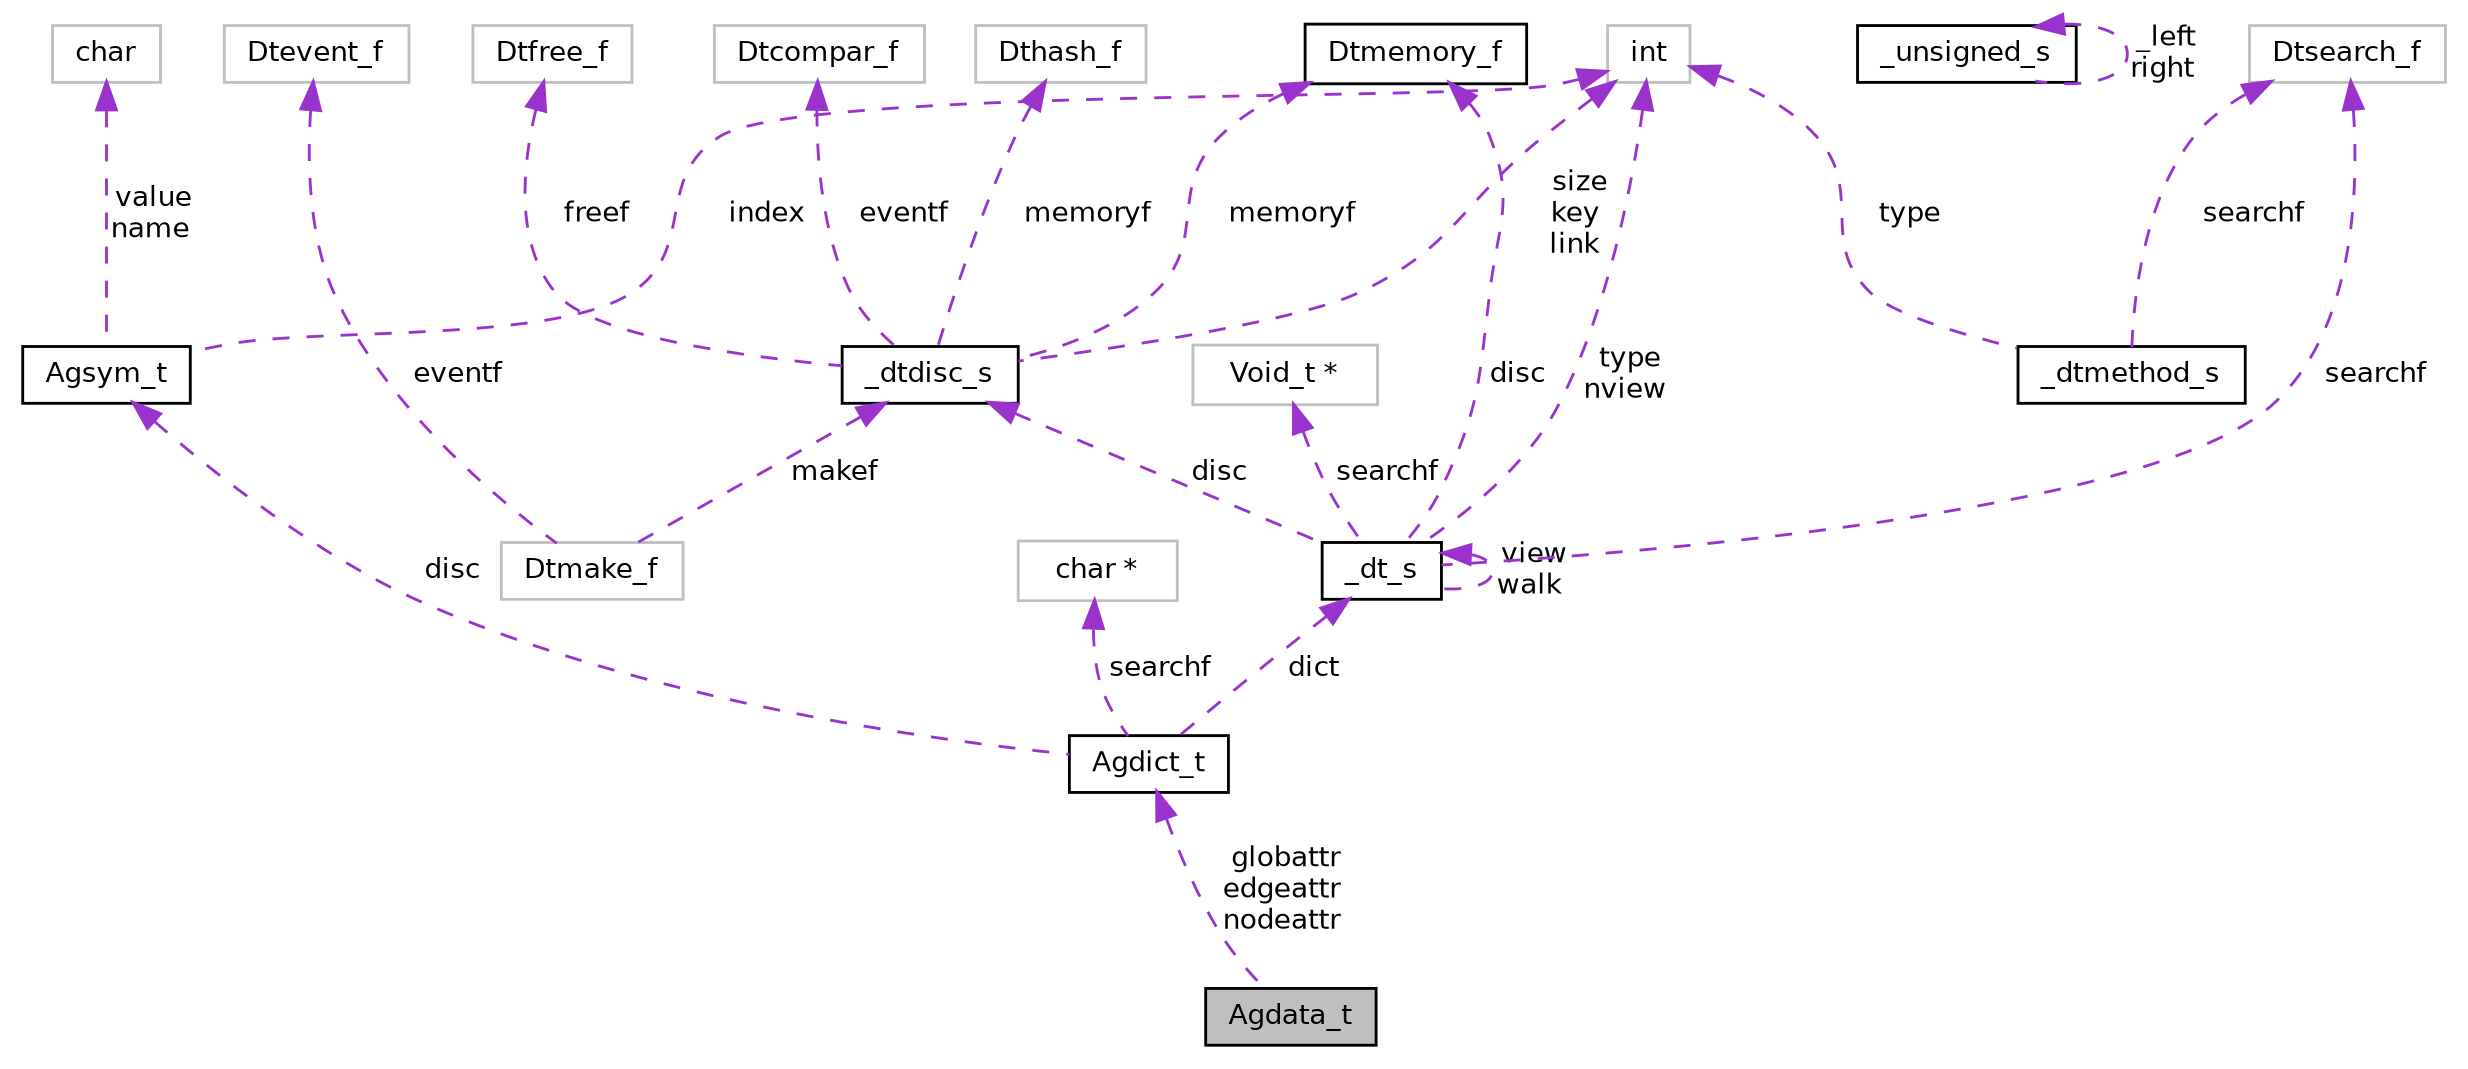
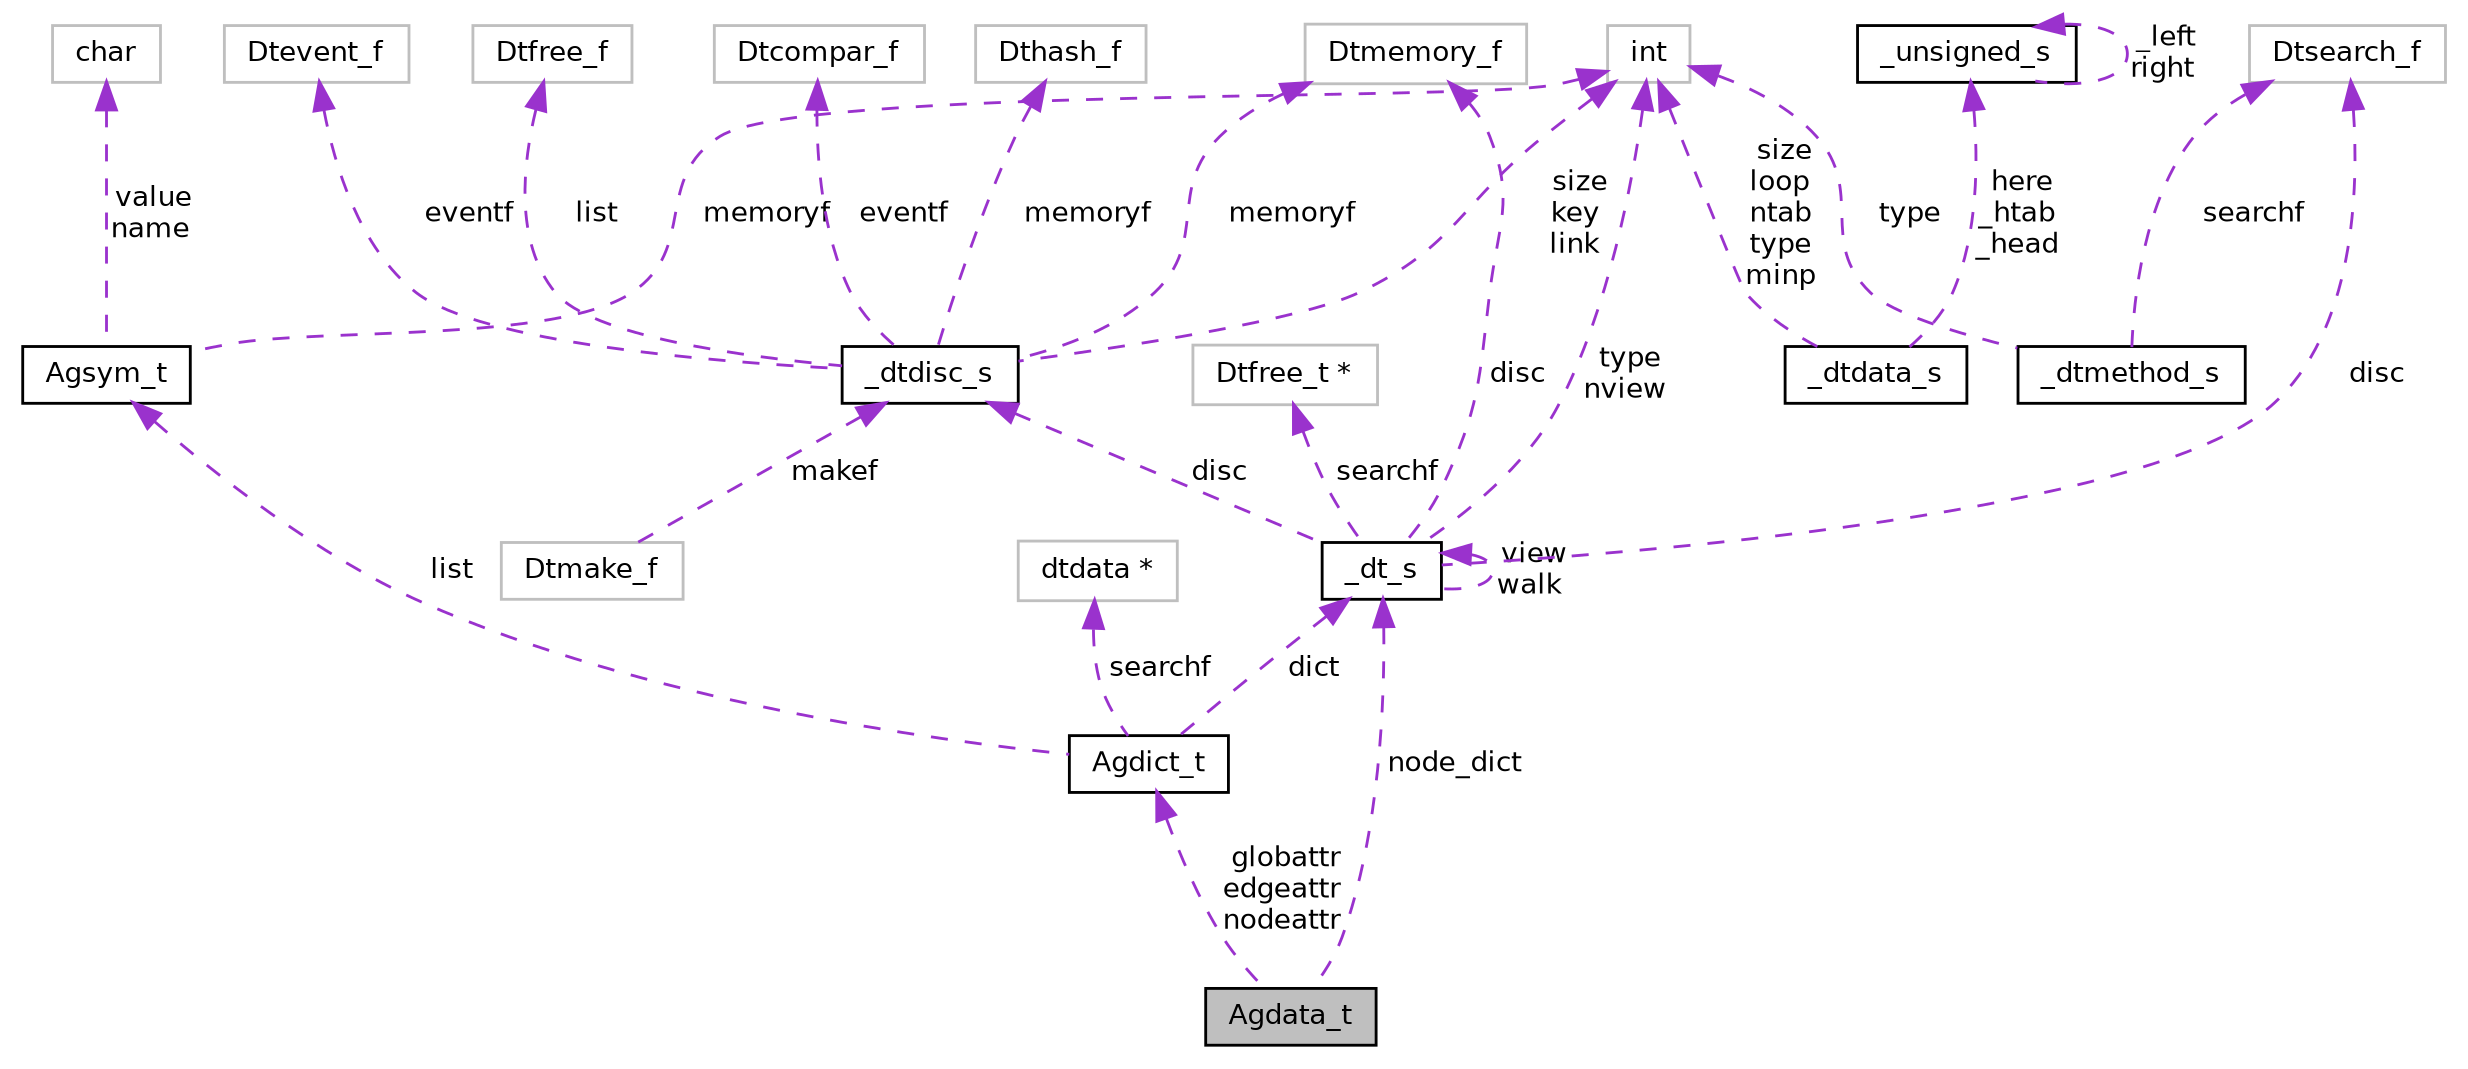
node "Dtmemory_f": color black -> grey75
edge "_dtdisc_s" -> "Dtfree_f": label " freef" -> " list"
edge "Agsym_t" -> "int": label " index" -> " memoryf"
edge "Dtmake_f" -> "Dtevent_f": now "_dtdisc_s" -> "Dtevent_f"
node "Void_t *": label "Void_t *" -> "Dtfree_t *"
node "_dtdata_s": added
edge "_dt_s" -> "Dtsearch_f": label " searchf" -> " disc"
edge "Agdict_t" -> "Agsym_t": label " disc" -> " list"
node "char *": label "char *" -> "dtdata *"
edge "Agdata_t" -> "_dt_s": added, label "node_dict"
